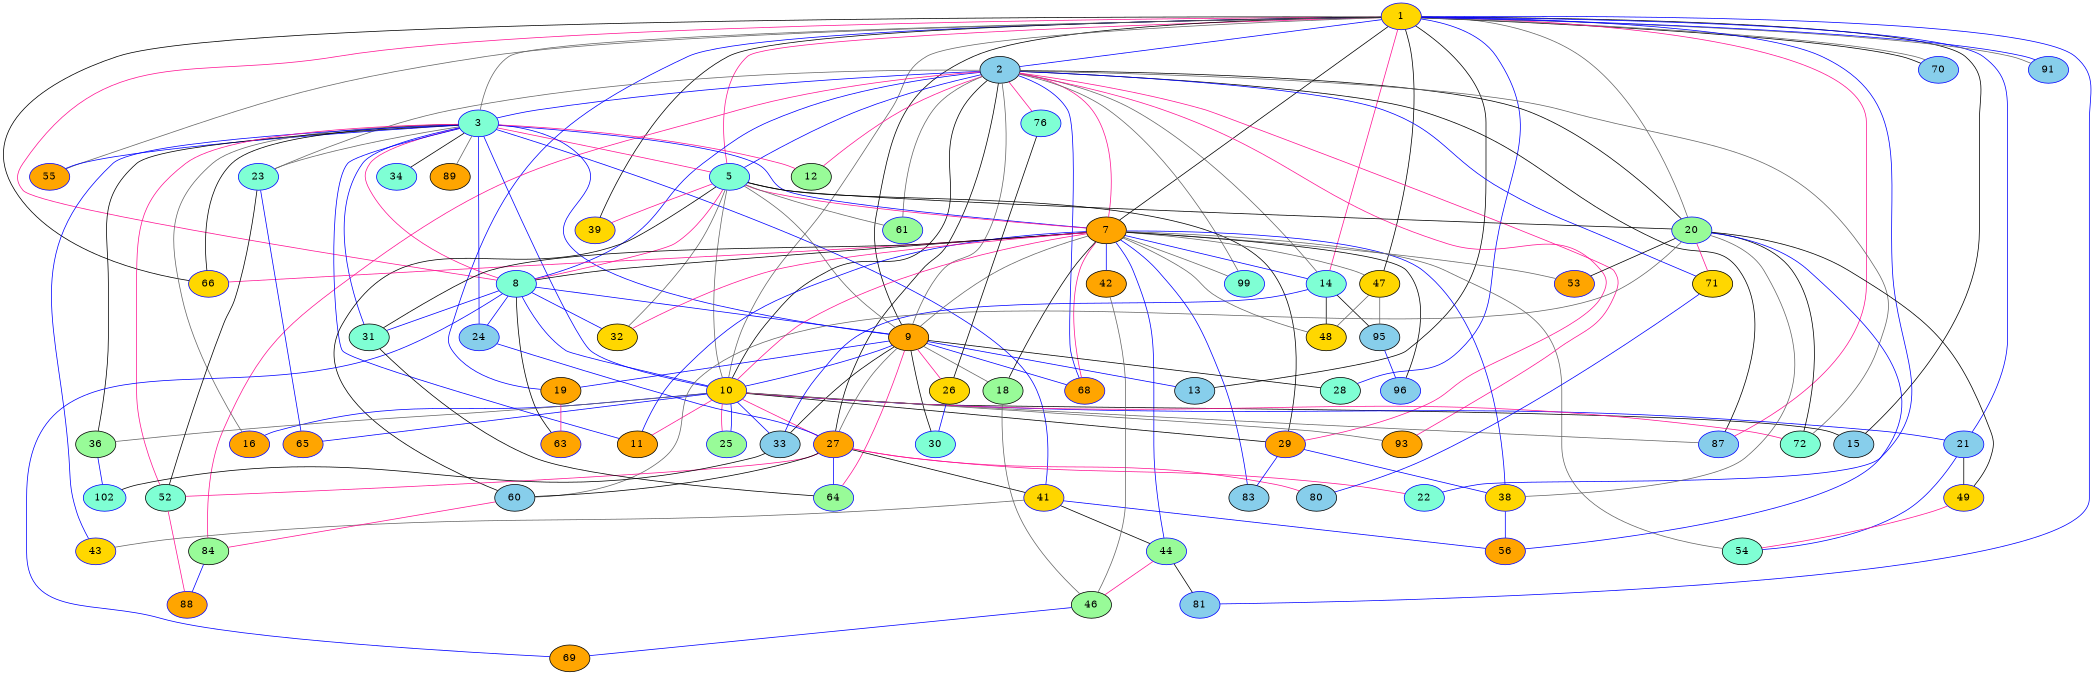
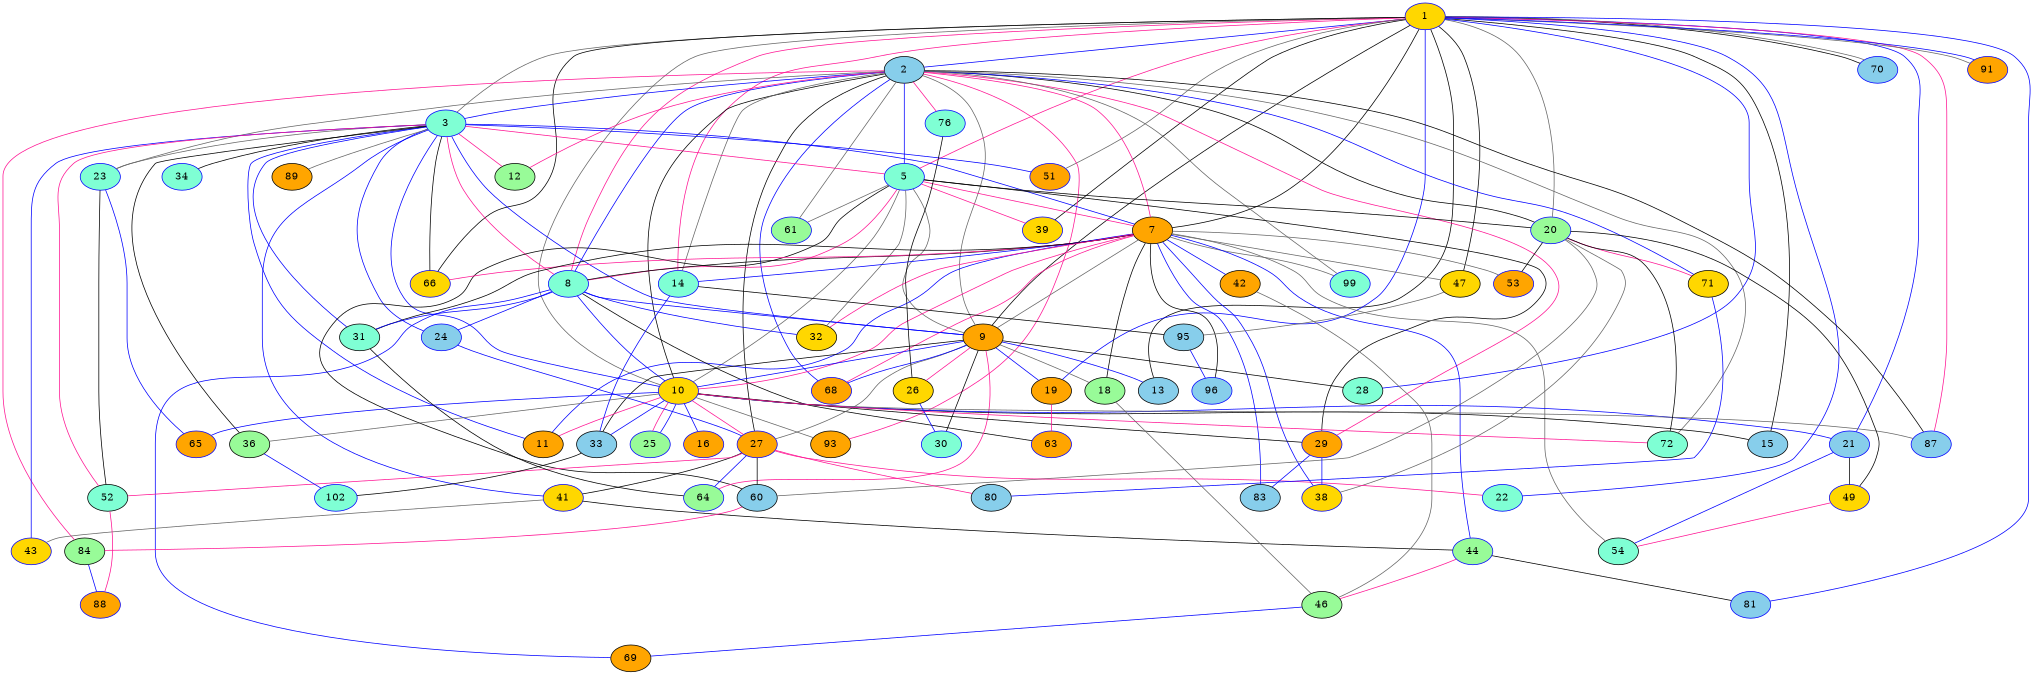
node "91": fillcolor skyblue -> orange
node "55": label "55" -> "51"
edge "3" -- "16": removed
node "48": removed
node "56": removed
